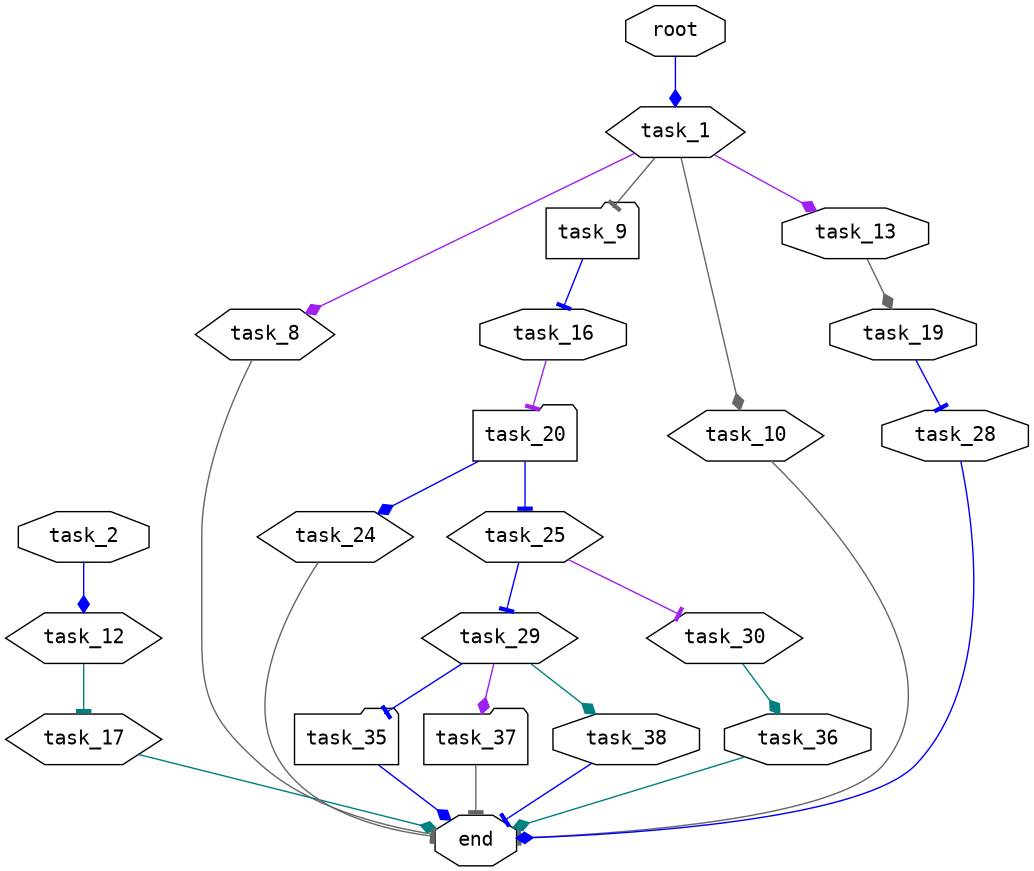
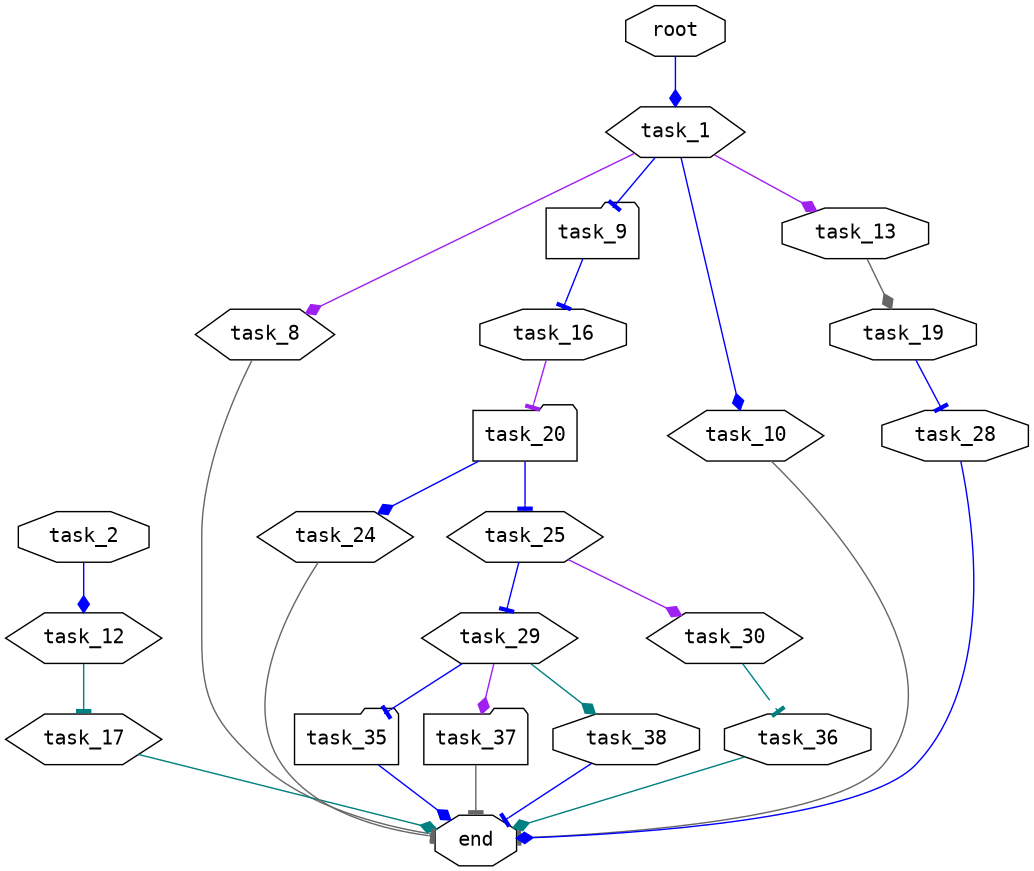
edge "task_1" -> "task_9": color gray40 -> blue
edge "task_1" -> "task_10": color gray40 -> blue
edge "task_25" -> "task_30": arrowhead tee -> diamond
edge "task_30" -> "task_36": arrowhead diamond -> tee
